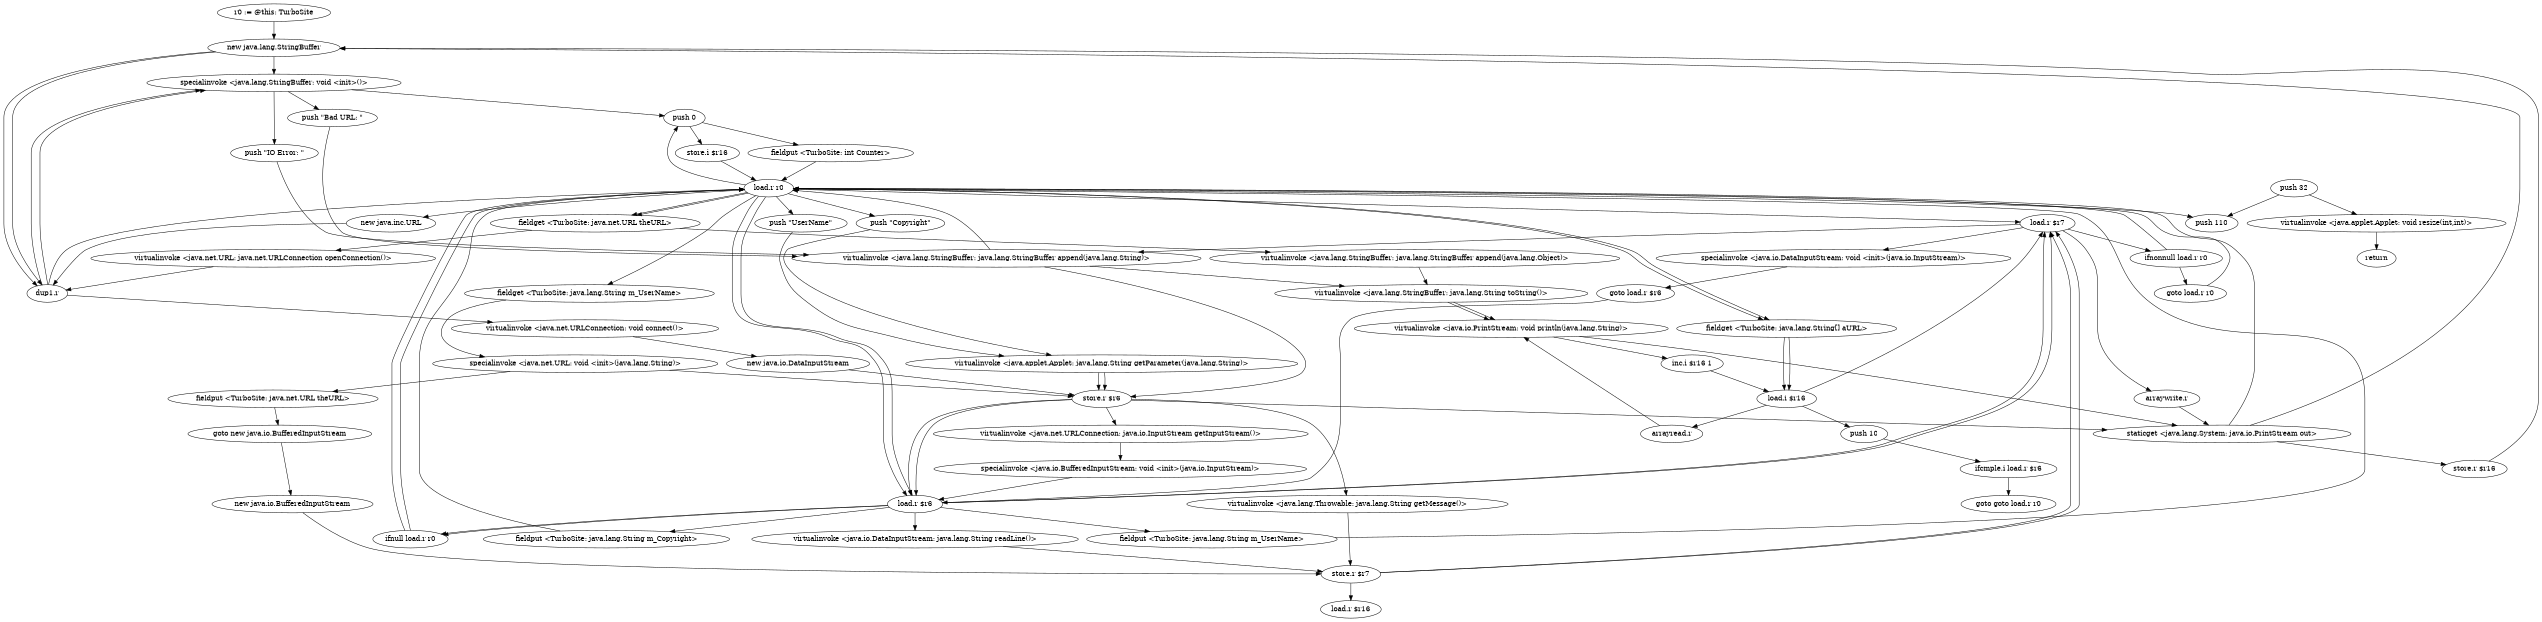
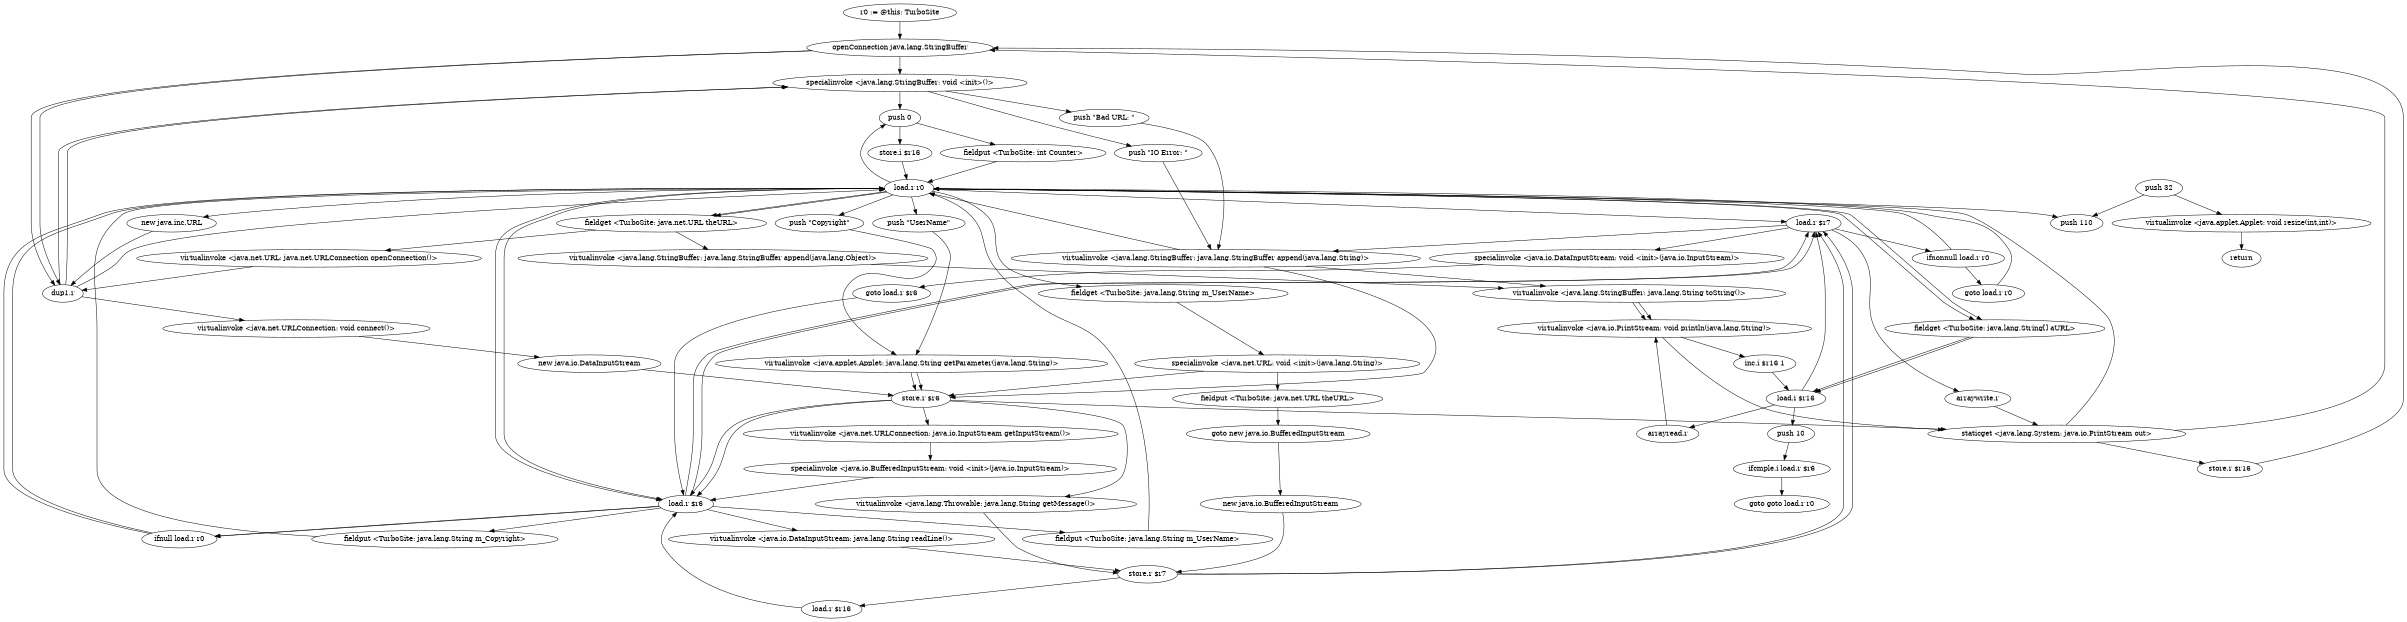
node "new java.lang.StringBuffer": label "new java.lang.StringBuffer" -> "openConnection java.lang.StringBuffer"
edge "load.r $r16" -> "load.r $r6": added
